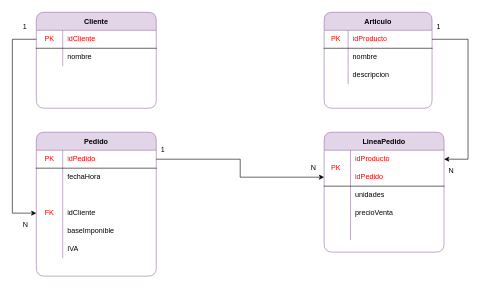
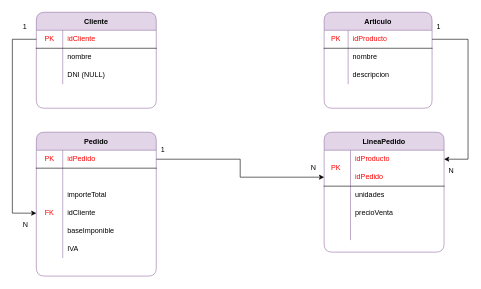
node "DNI (NULL)": added
node "fechaHora": removed
node "importeTotal": added
